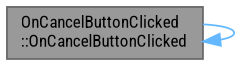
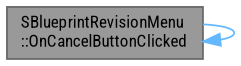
node "OnCancelButtonClicked ::OnCancelButtonClicked": label "OnCancelButtonClicked ::OnCancelButtonClicked" -> "SBlueprintRevisionMenu ::OnCancelButtonClicked"
